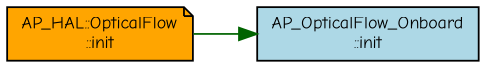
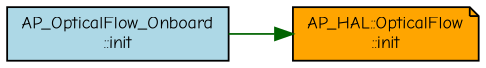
edge "AP_HAL::OpticalFlow ::init" -> "AP_OpticalFlow_Onboard ::init": reversed
